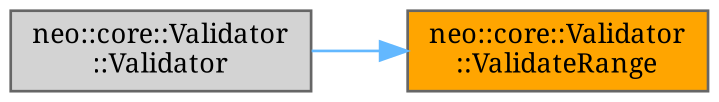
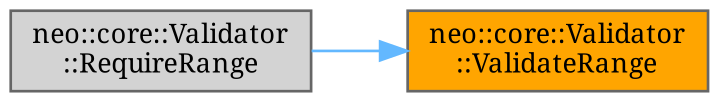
node "neo::core::Validator ::Validator": label "neo::core::Validator ::Validator" -> "neo::core::Validator ::RequireRange"
